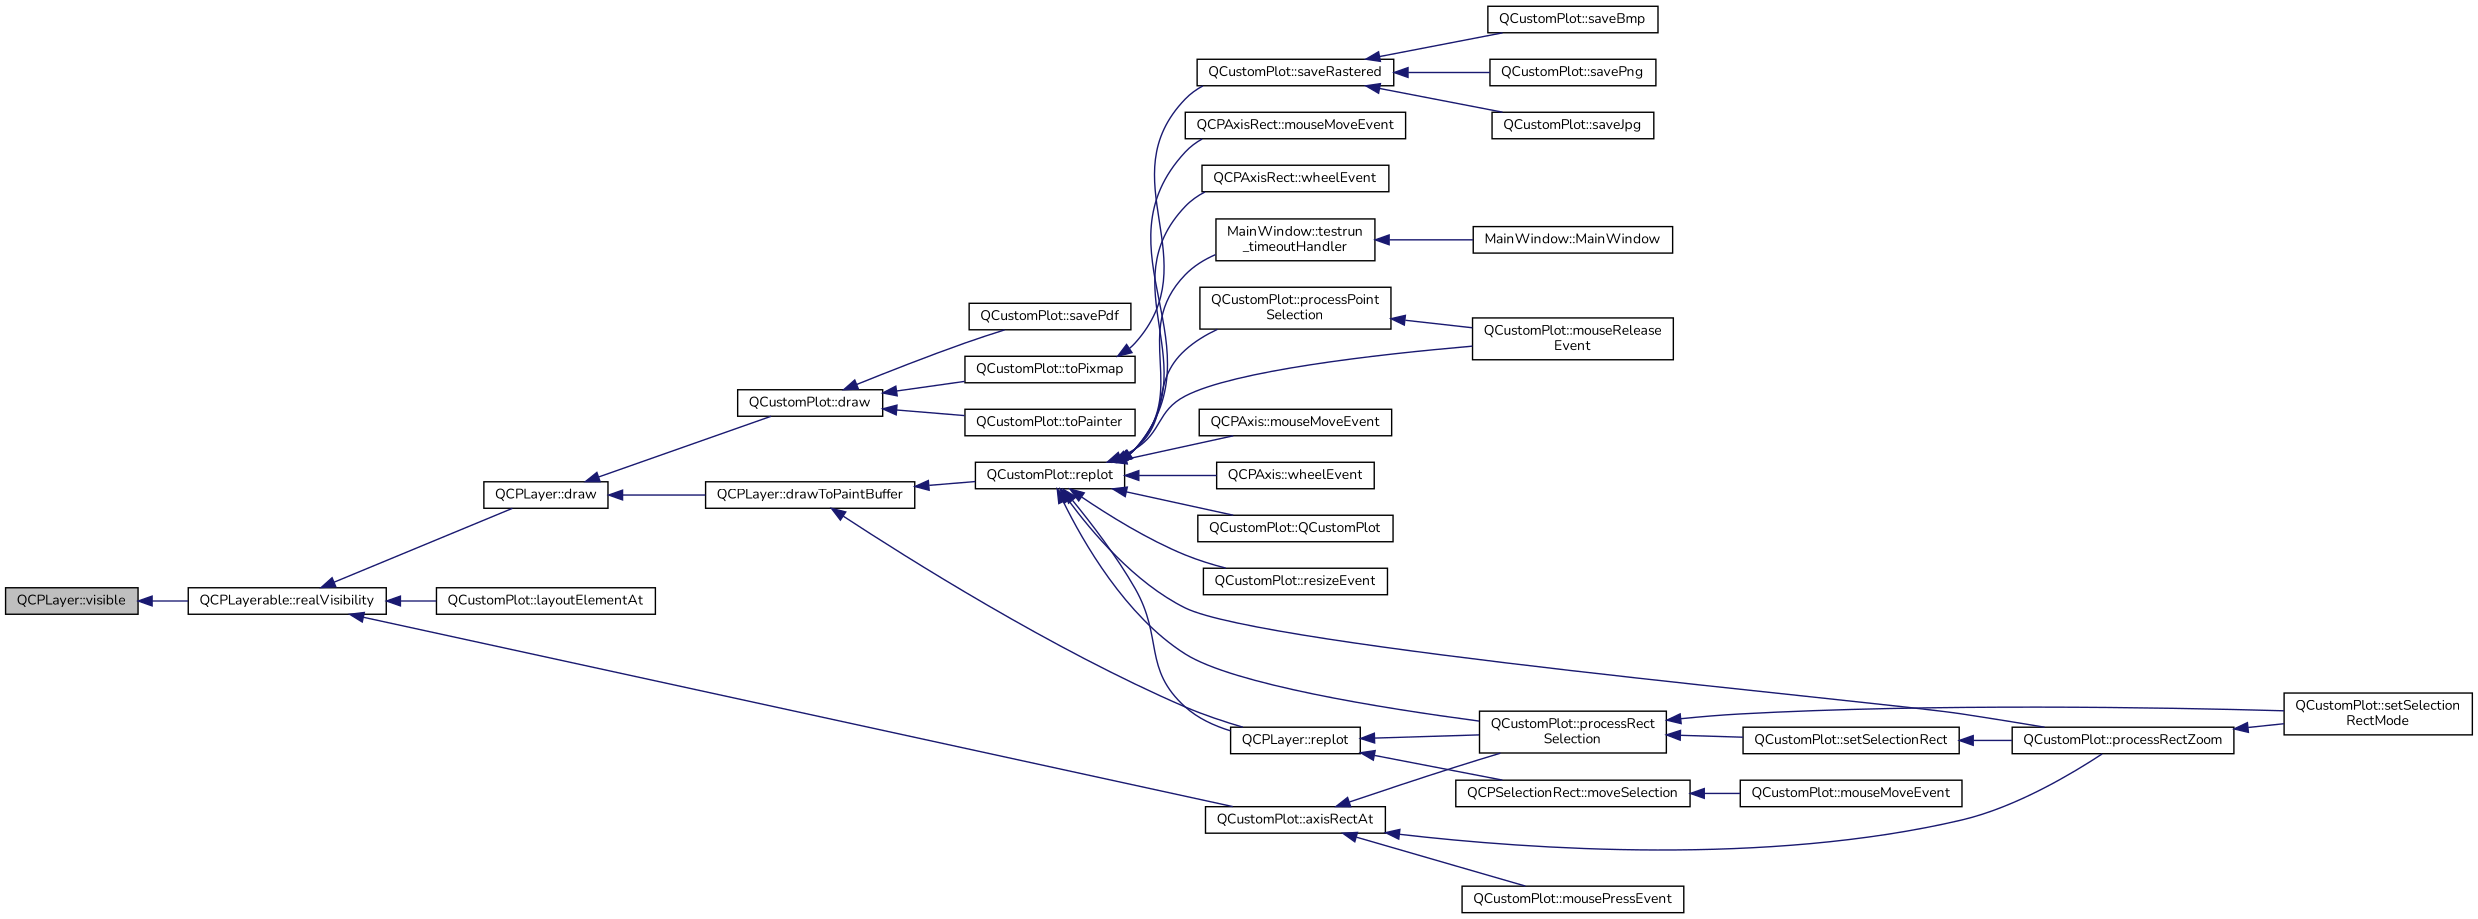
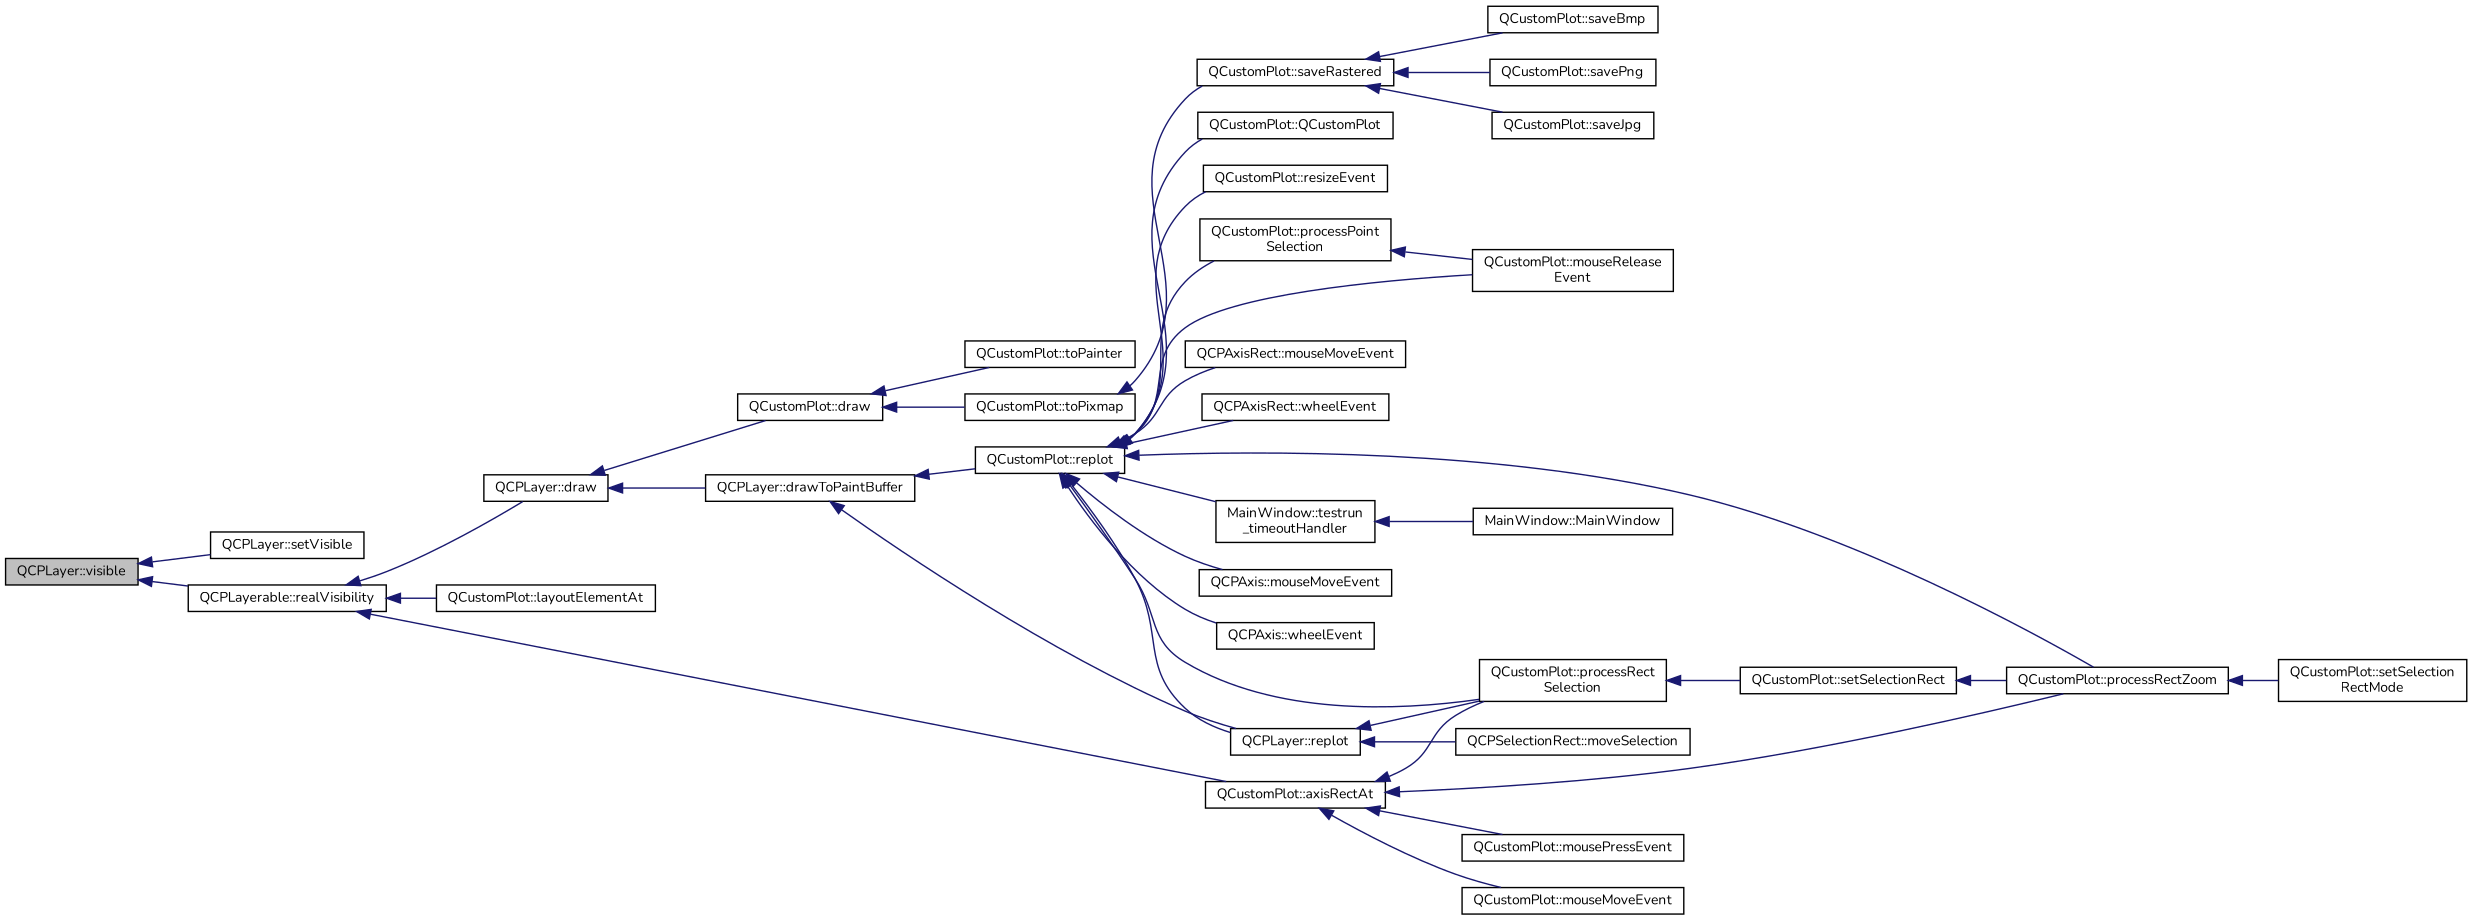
node "QCustomPlot::savePdf": removed
node "QCPLayer::setVisible": added
edge "QCustomPlot::setSelection RectMode" -> "QCustomPlot::processRect Selection": removed
edge "QCustomPlot::mouseMoveEvent" -> "QCPSelectionRect::moveSelection": now "QCustomPlot::mouseMoveEvent" -> "QCustomPlot::axisRectAt"
